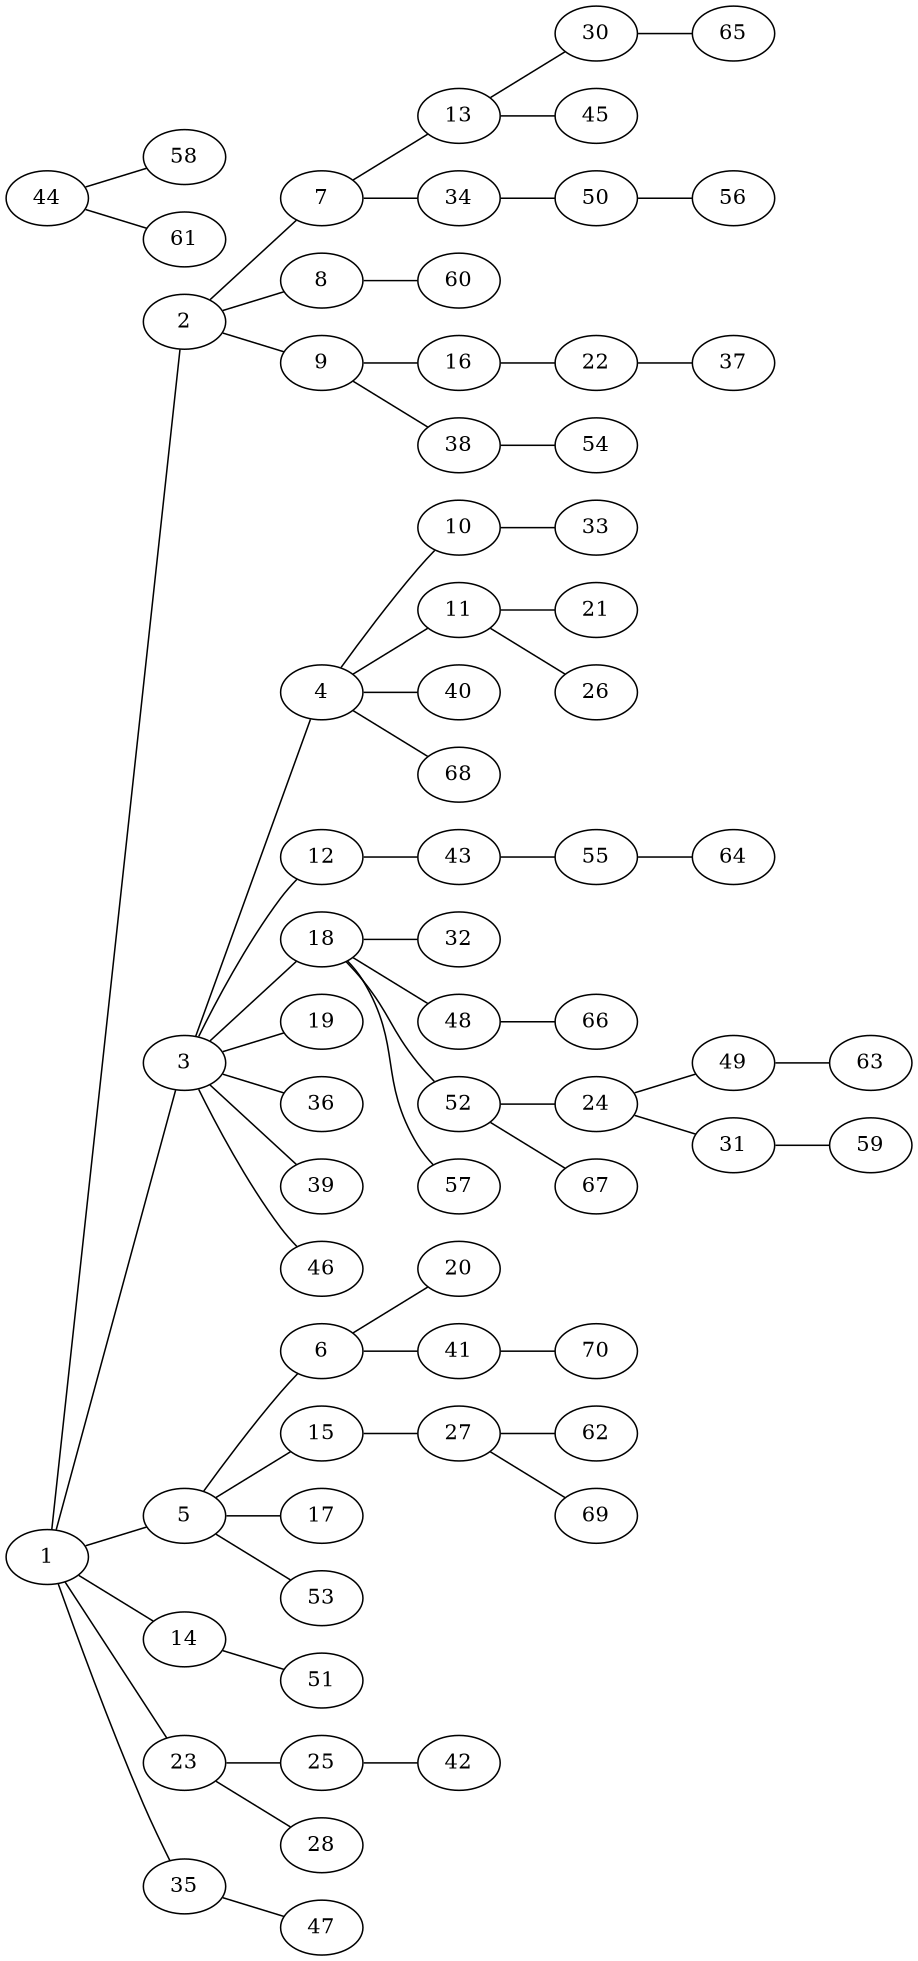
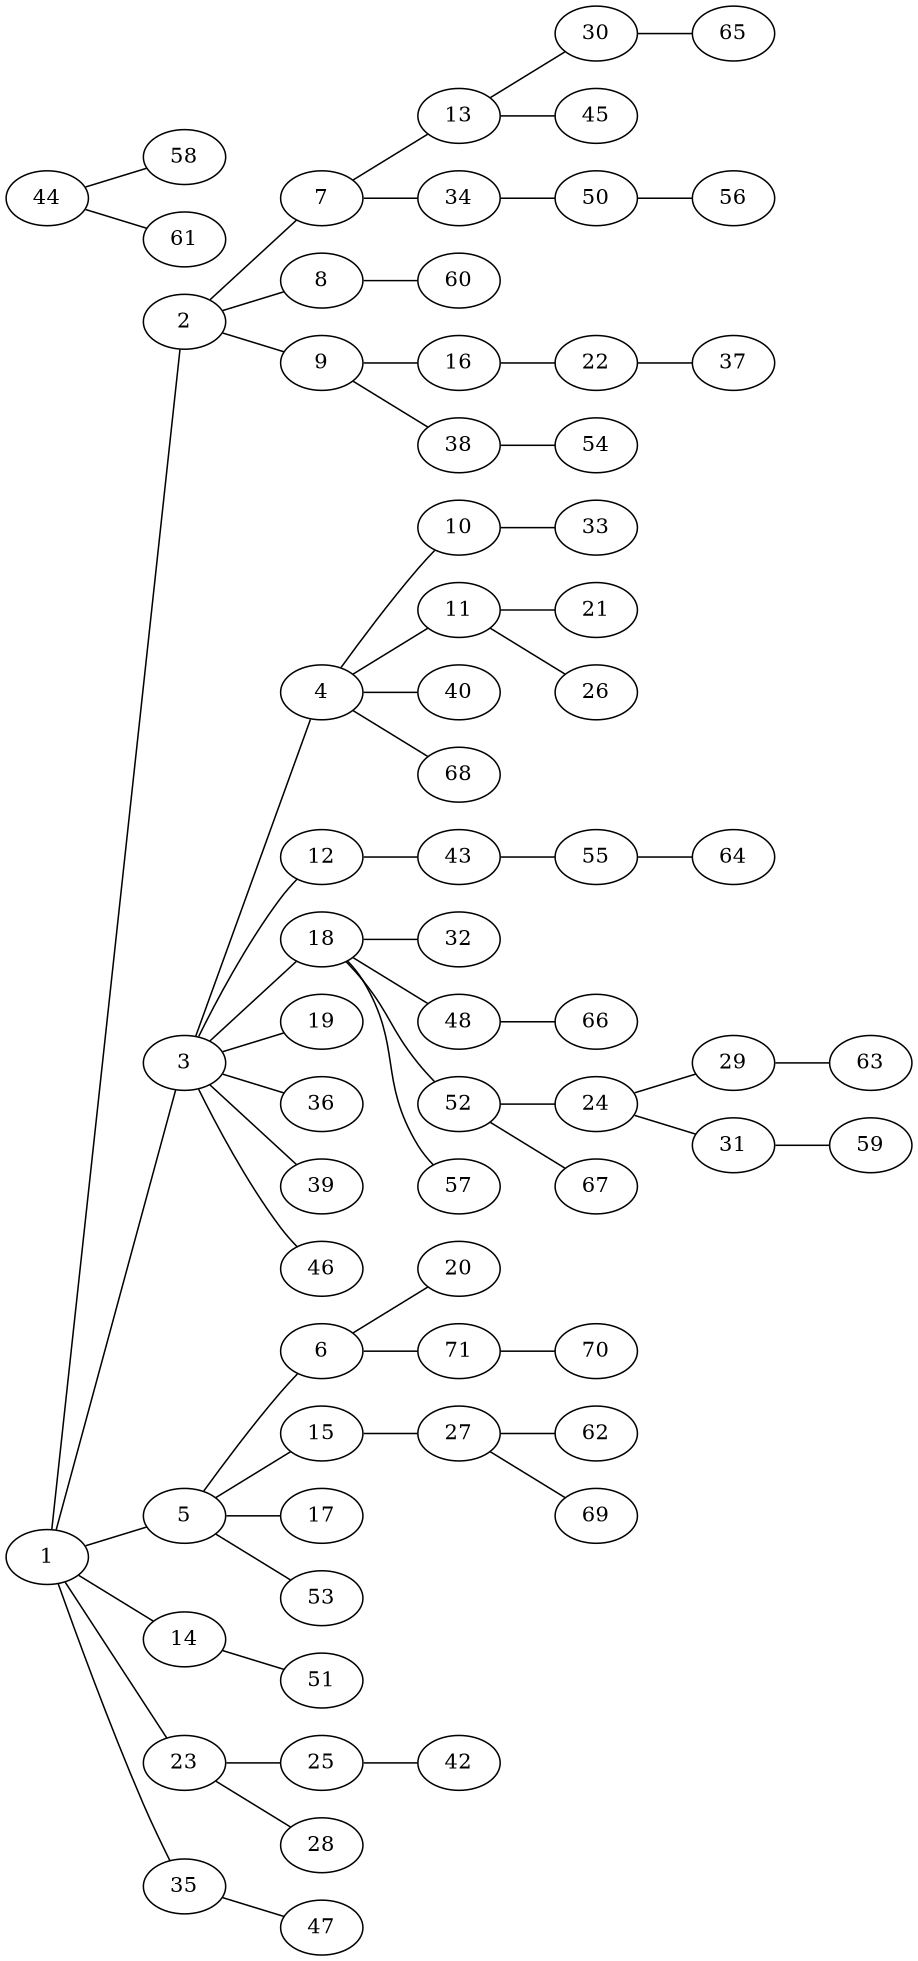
node "49": label "49" -> "29"
node "41": label "41" -> "71"
